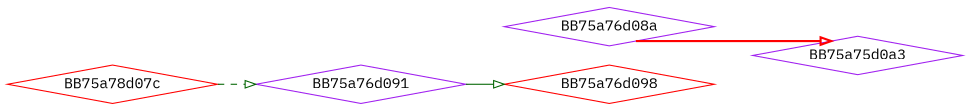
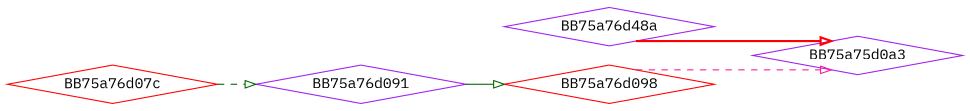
node "BB75a76d08a": label "BB75a76d08a" -> "BB75a76d48a"
edge "BB75a76d098" -> "BB75a75d0a3": added
node "BB75a78d07c": label "BB75a78d07c" -> "BB75a76d07c"
